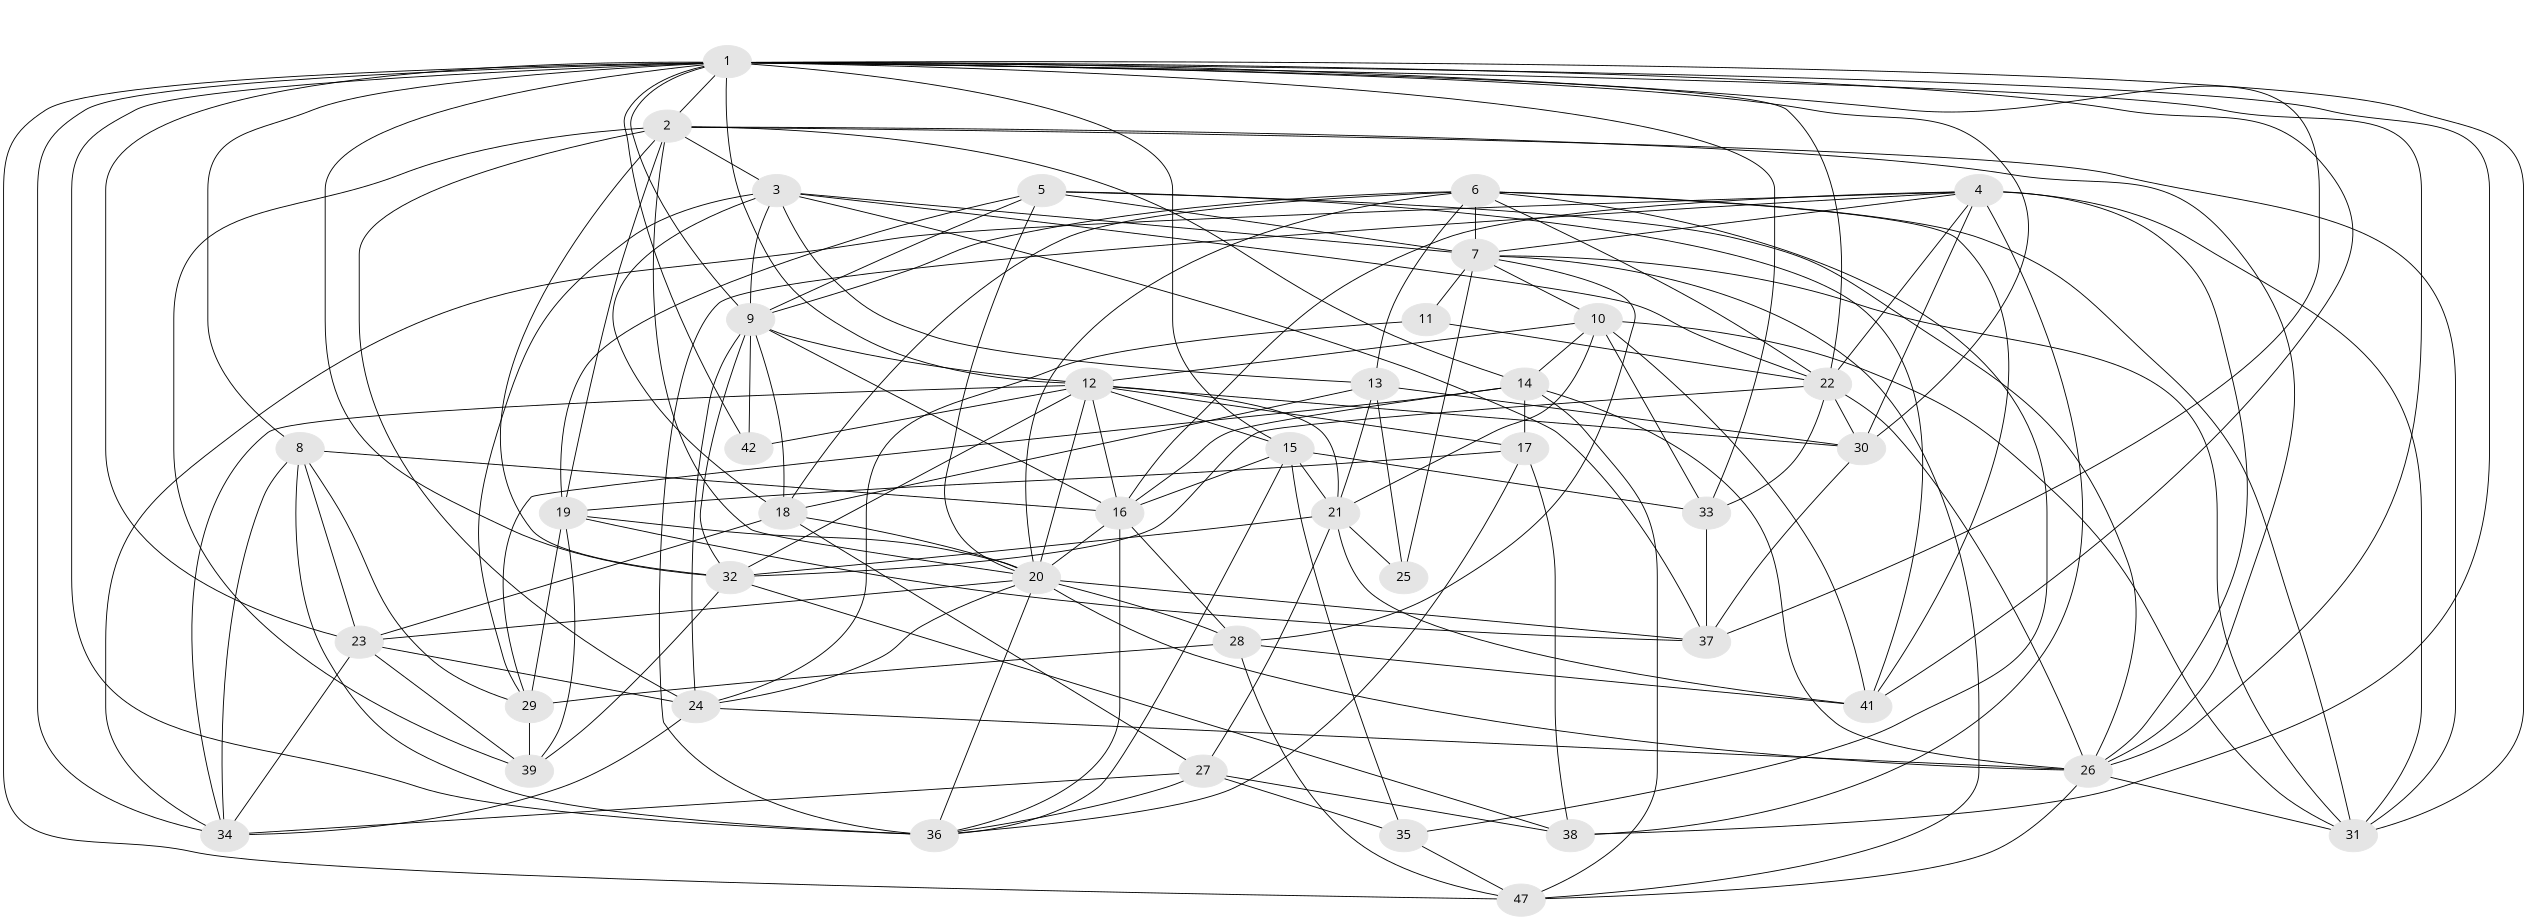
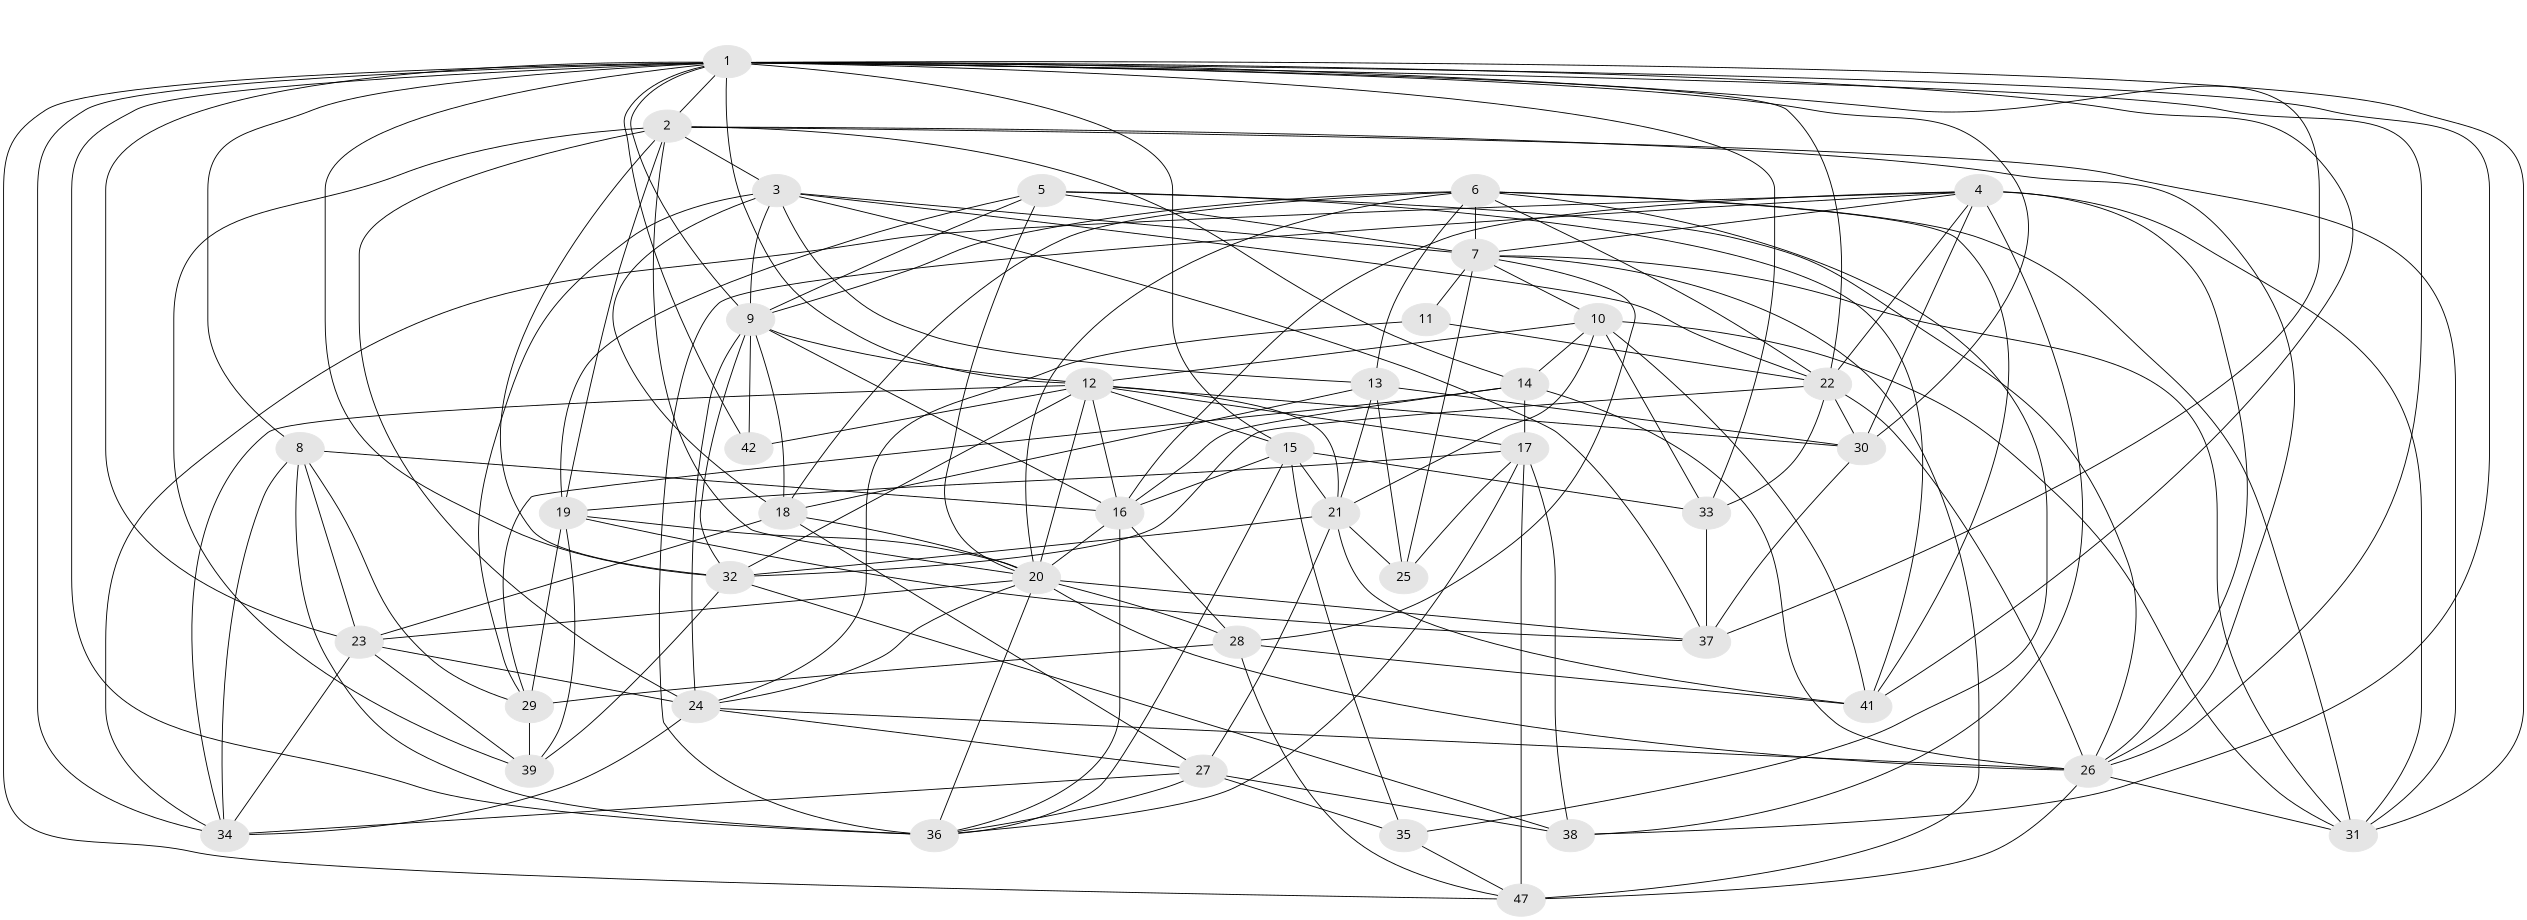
edge "17" -- "25": added
edge "14" -- "47": now "17" -- "47"
edge "24" -- "27": added
